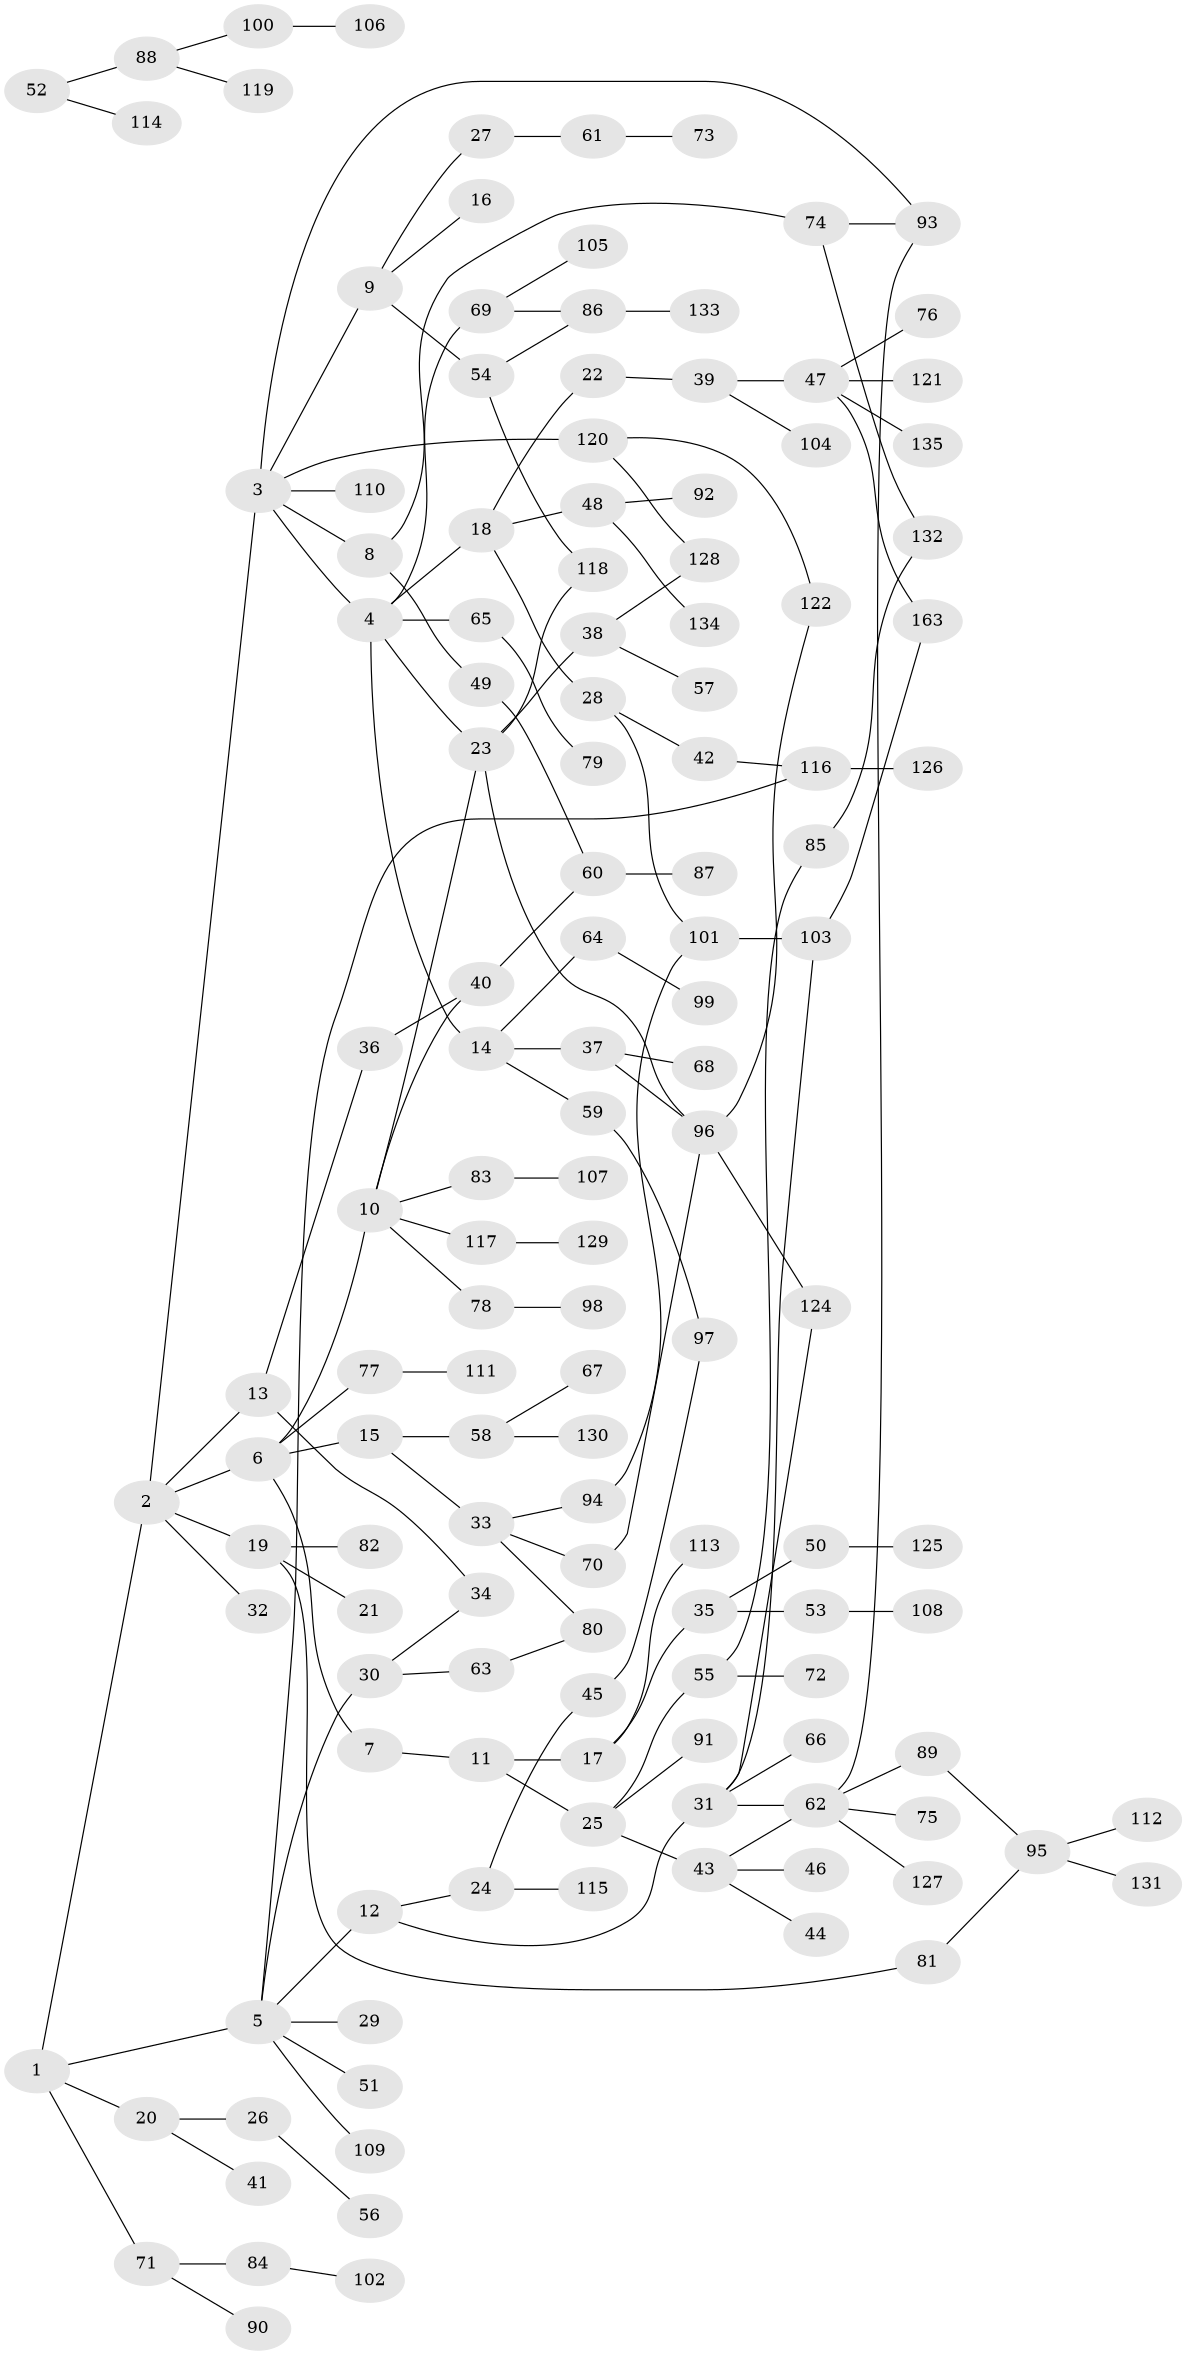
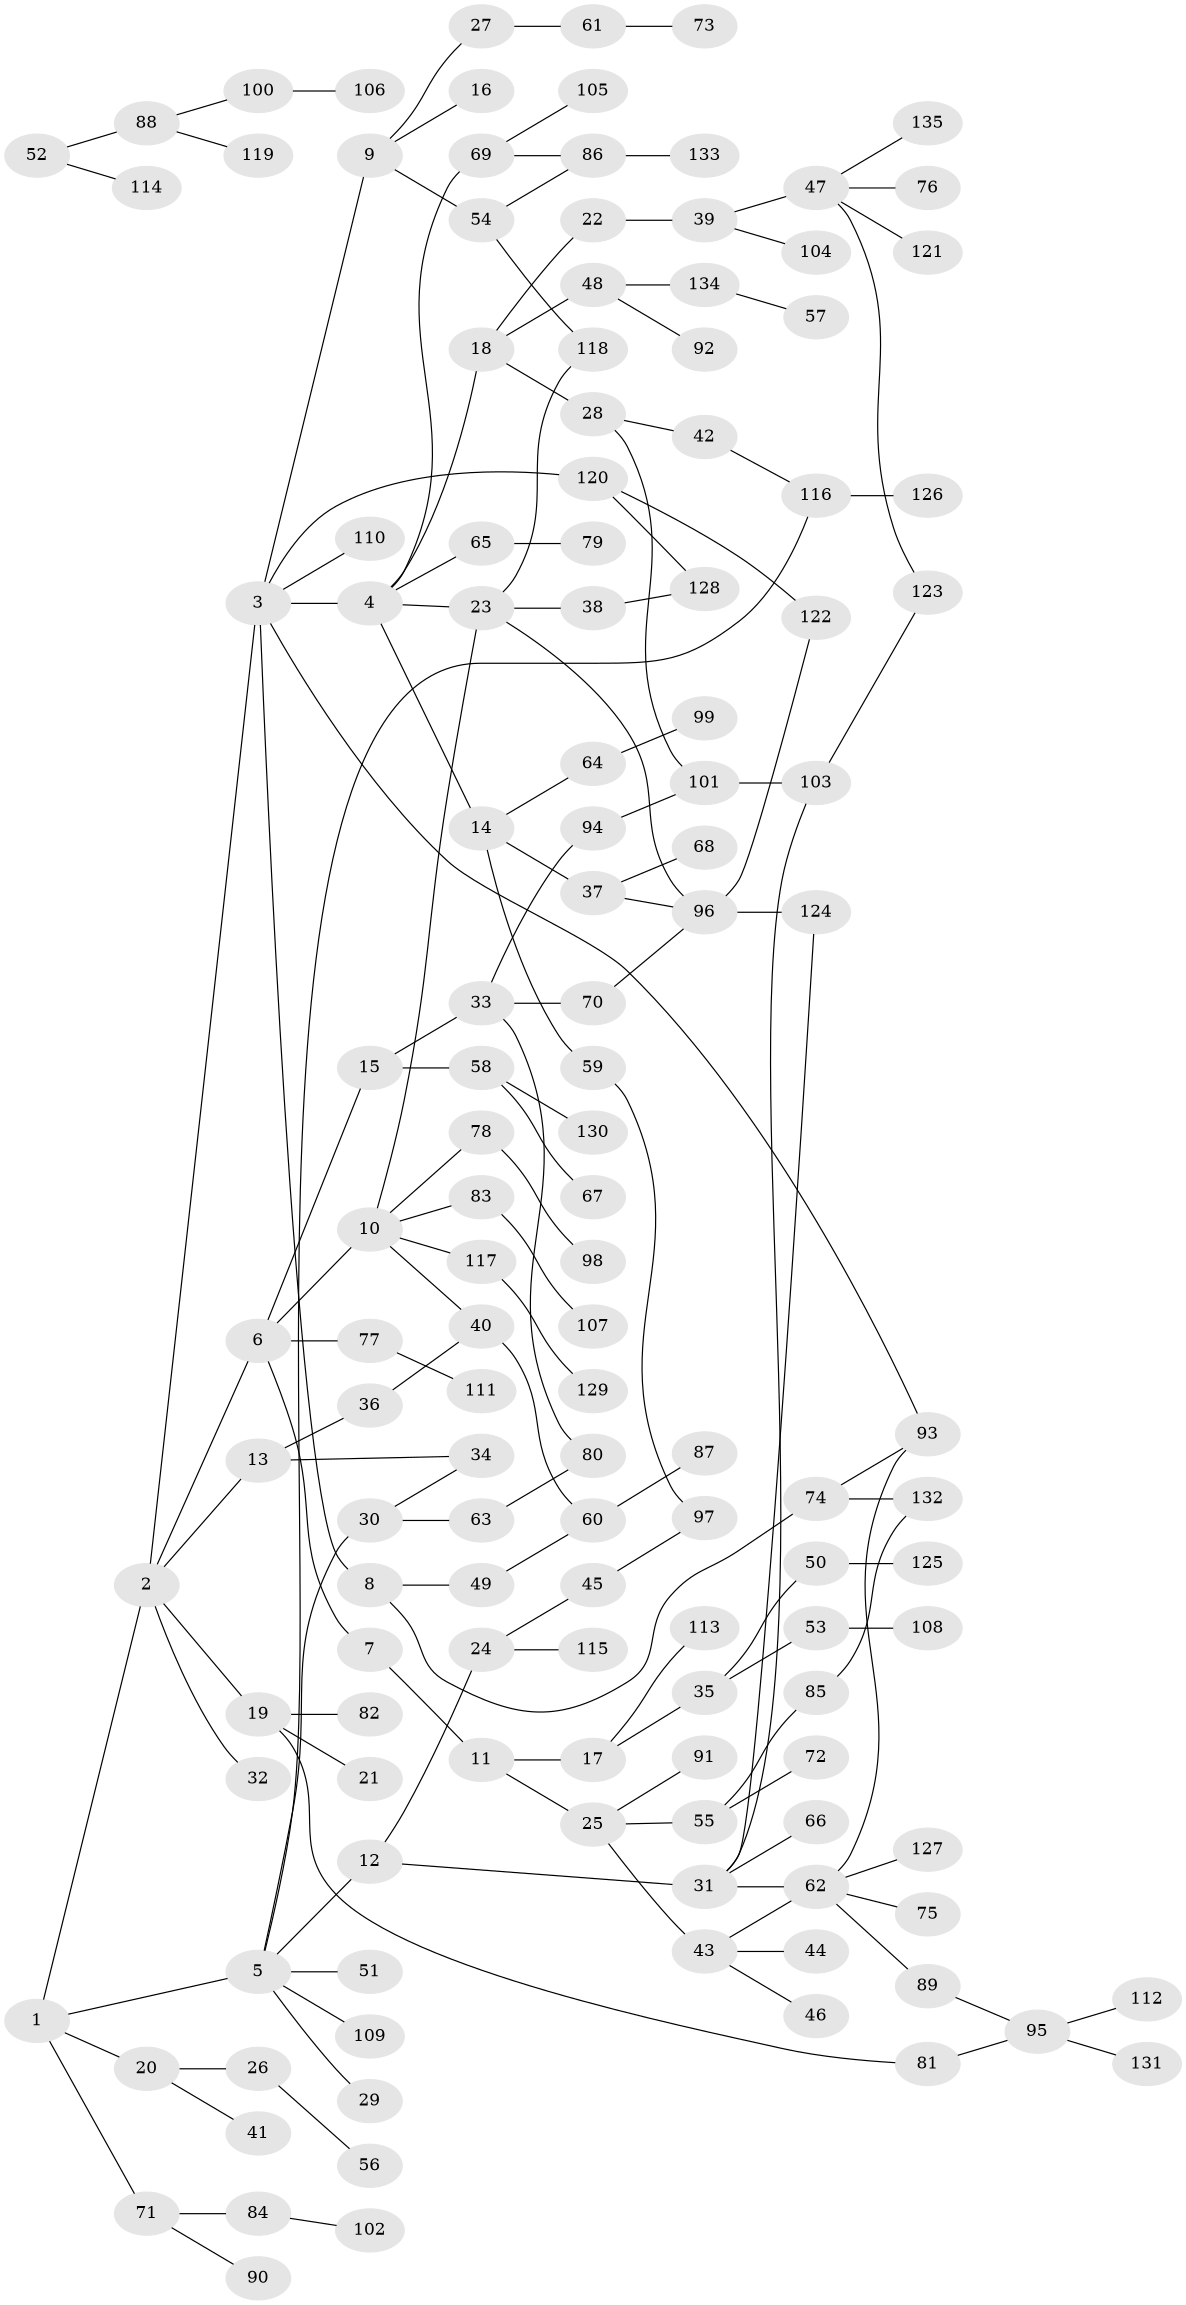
node "163": label "163" -> "123"
edge "38" -- "57": now "134" -- "57"
